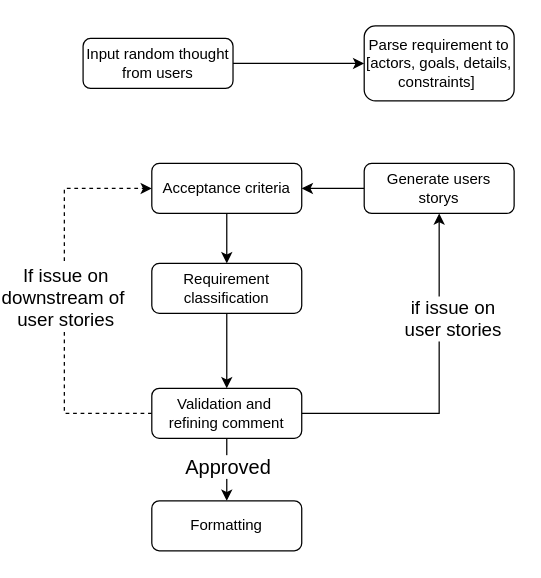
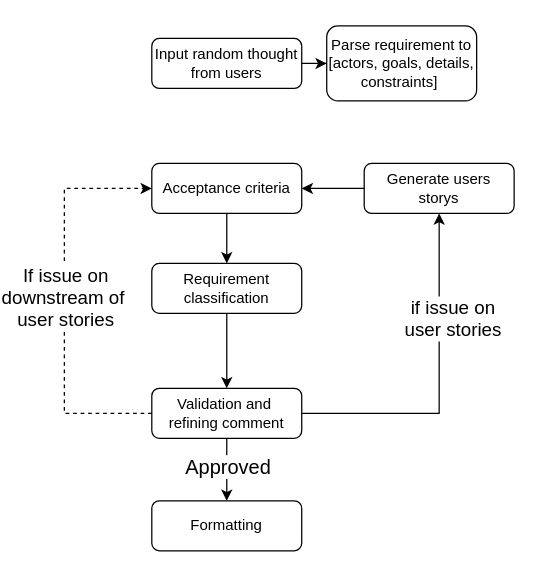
node "Input random thought from users": moved (158, 63) -> (227, 63)
node "Parse requirement to [actors, goals, details, constraints]": moved (439, 63) -> (402, 63)
